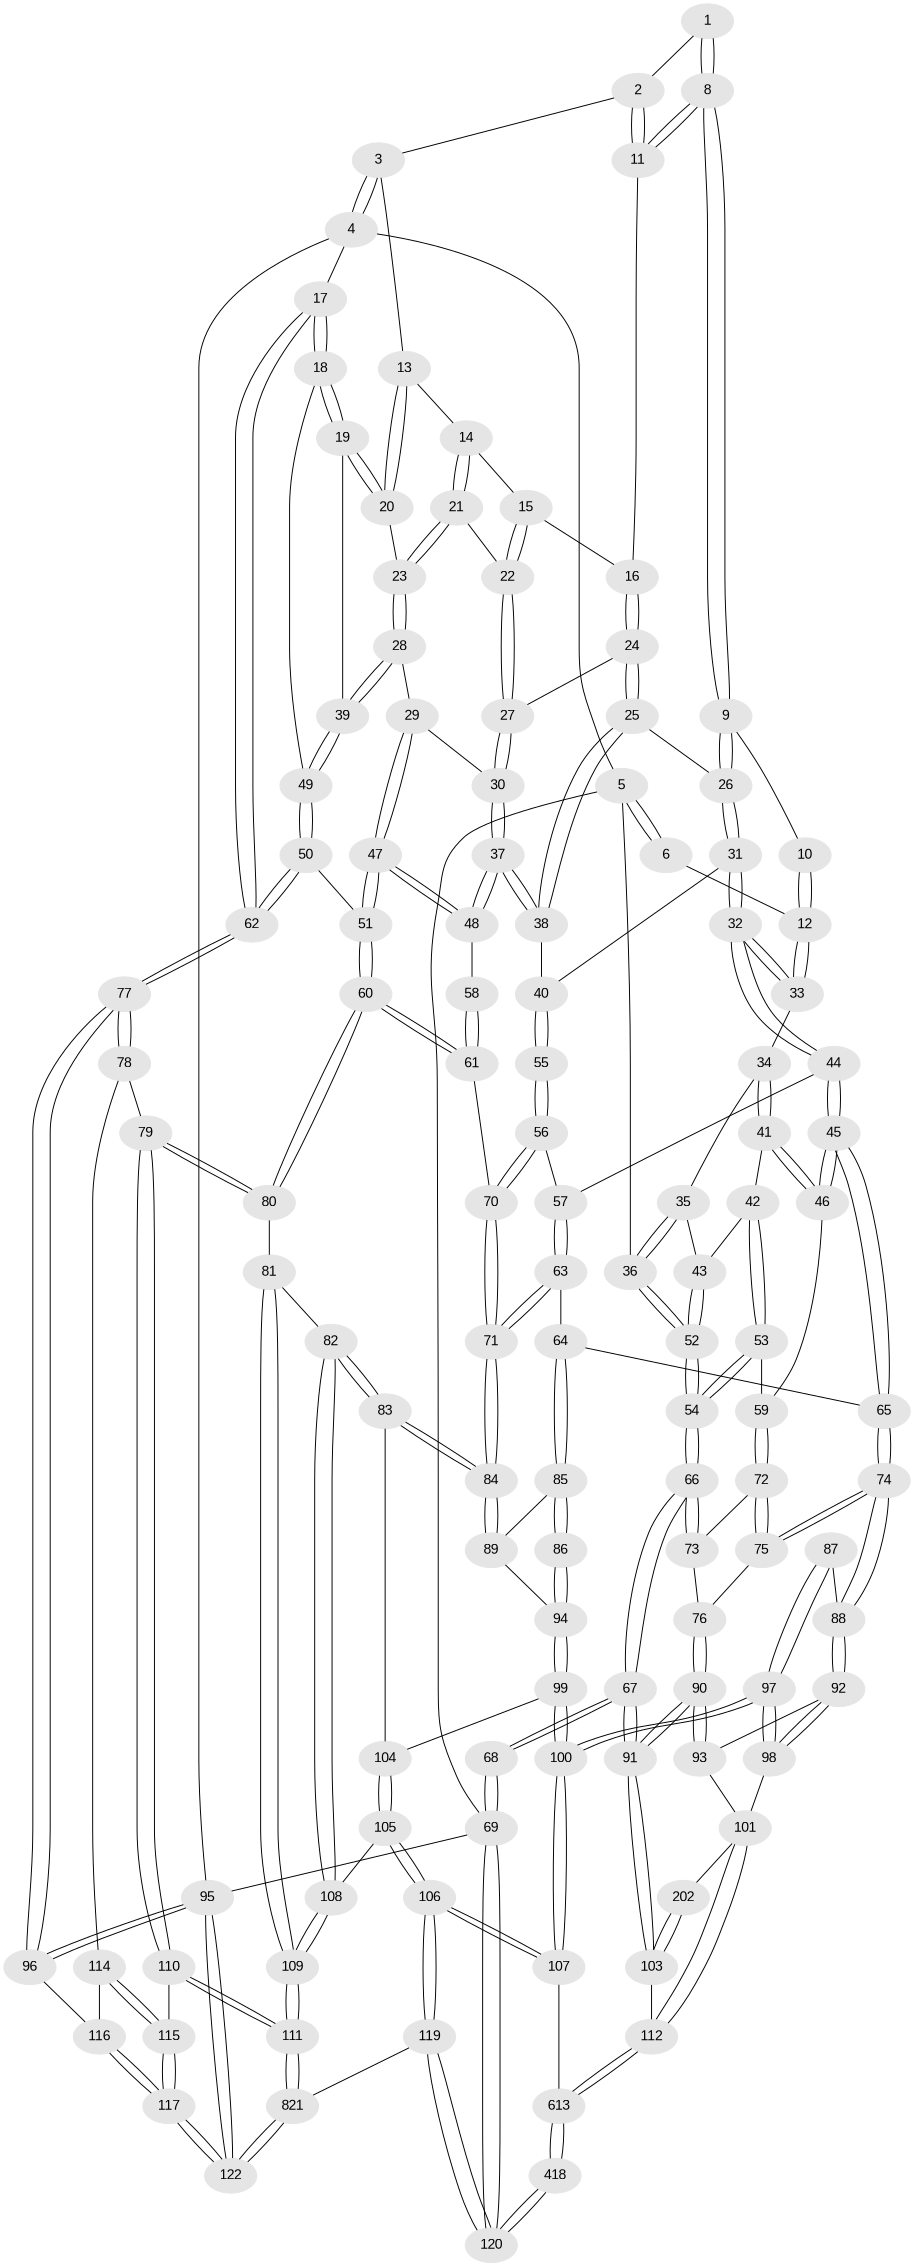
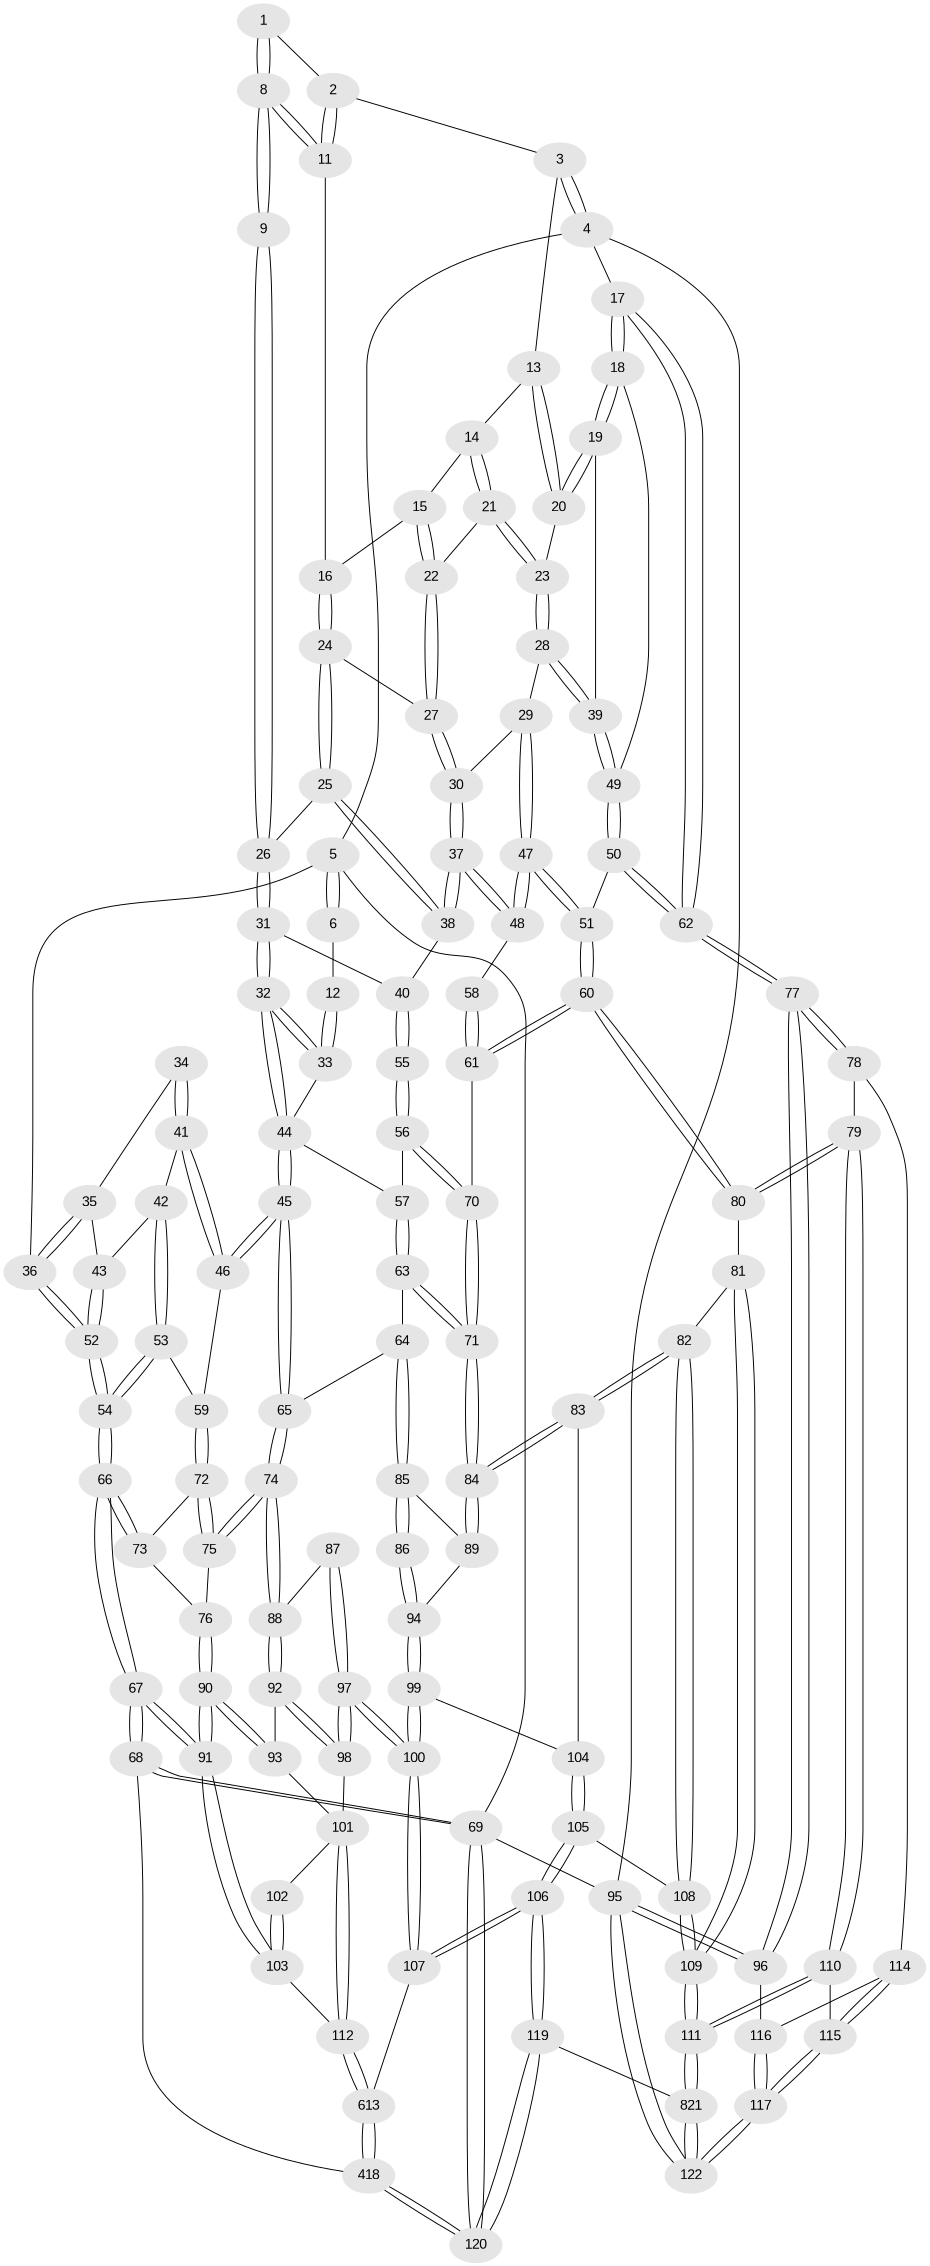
node "10": removed
edge "33" -- "34": now "33" -- "44"
node "202": label "202" -> "102"
edge "68" -- "418": added
